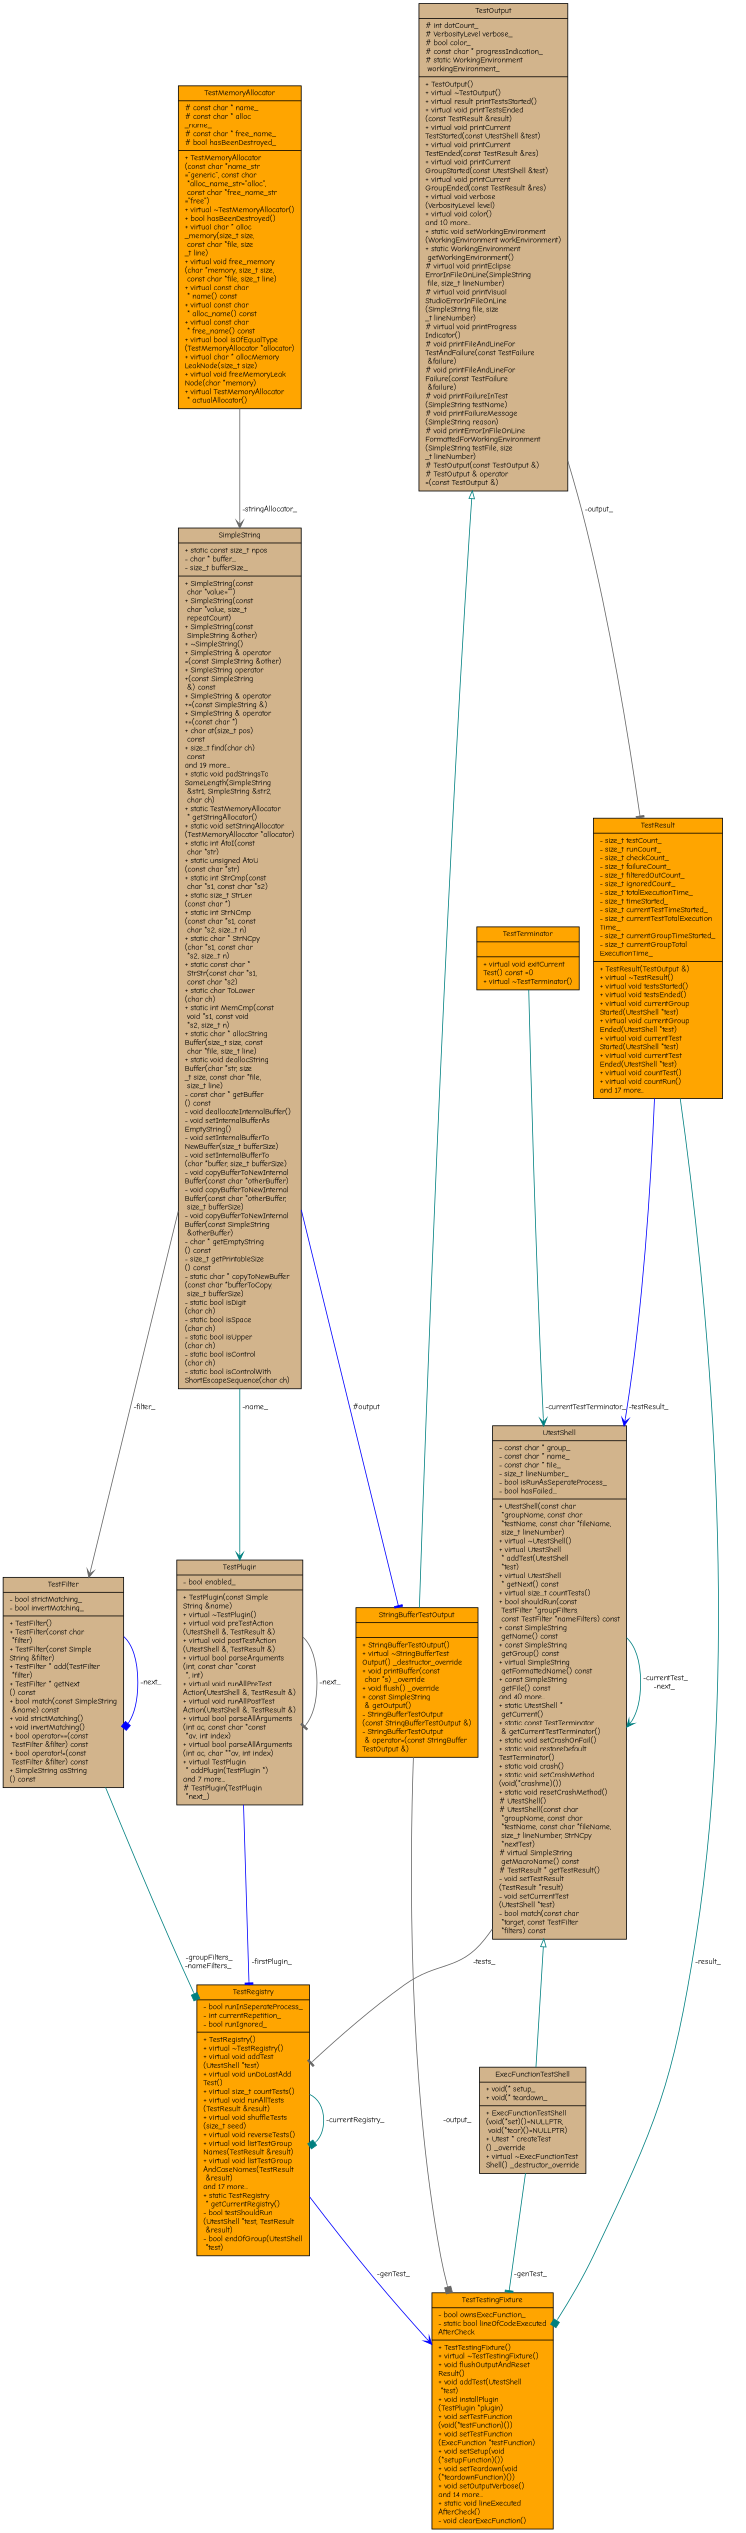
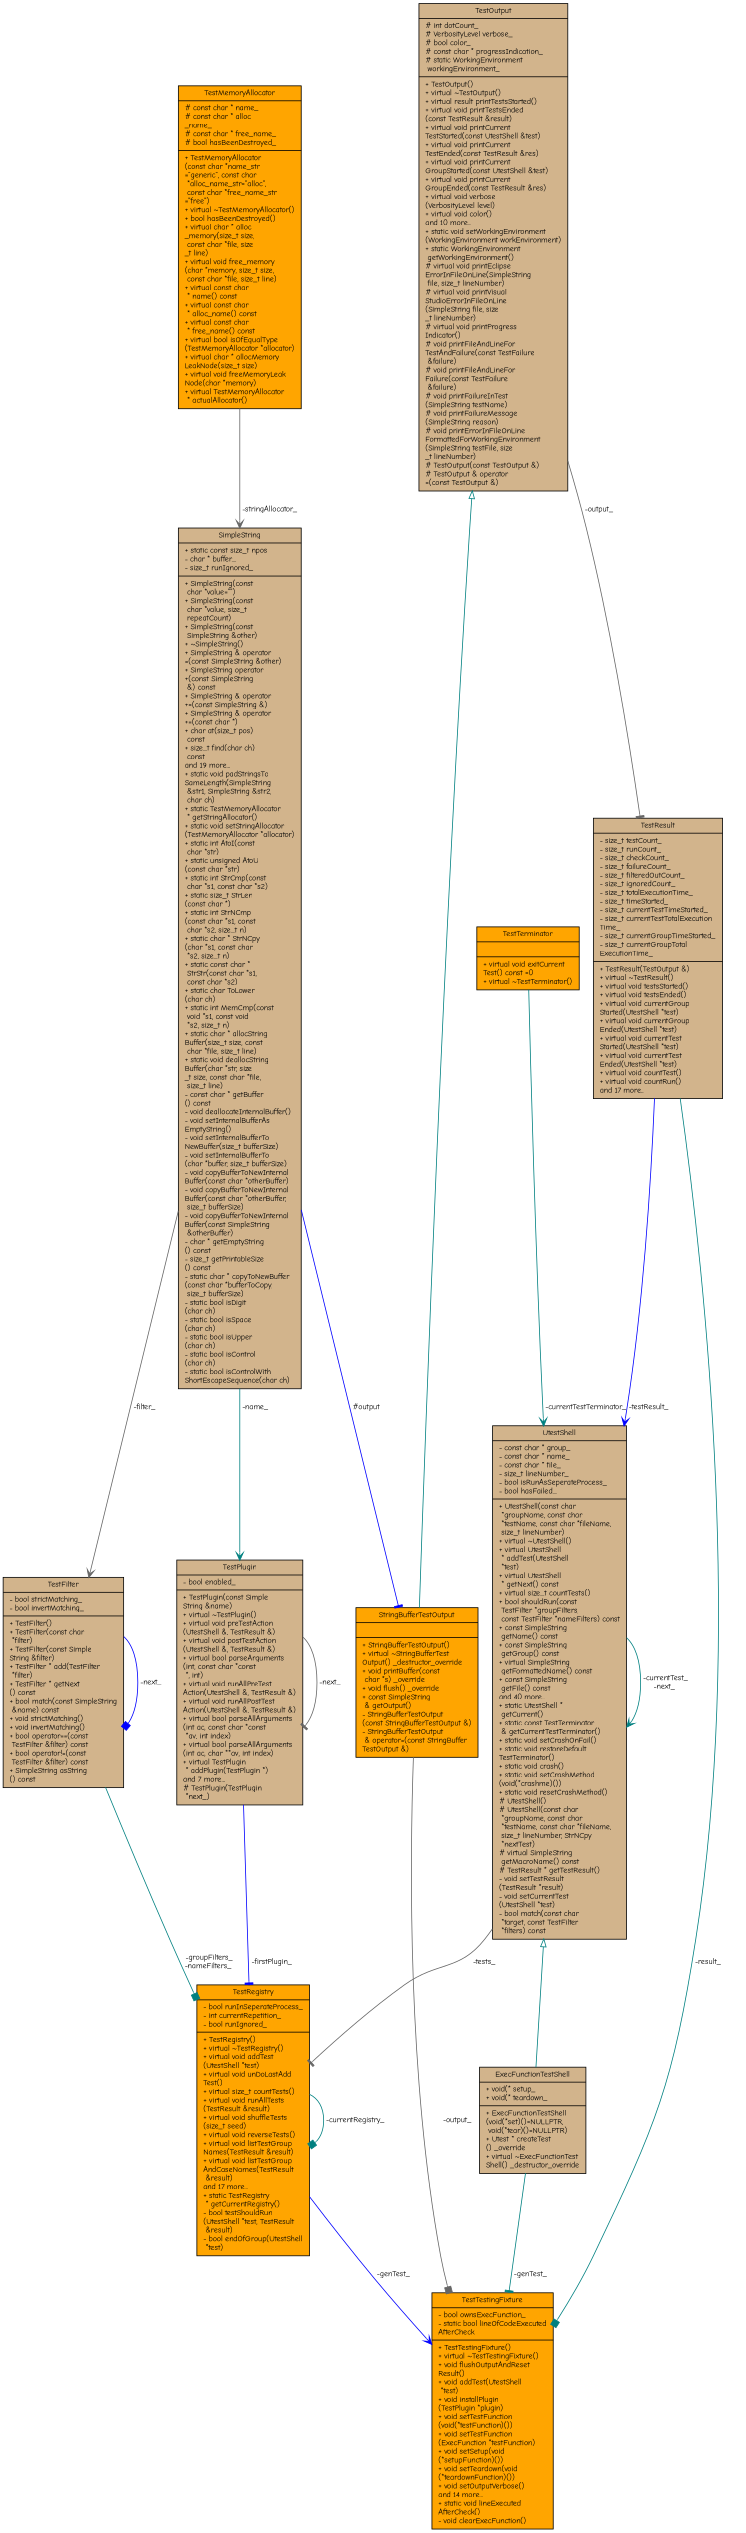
node "SimpleString": text "- size_t bufferSize_" -> "- size_t runIgnored_"
node "TestResult": fillcolor orange -> tan
